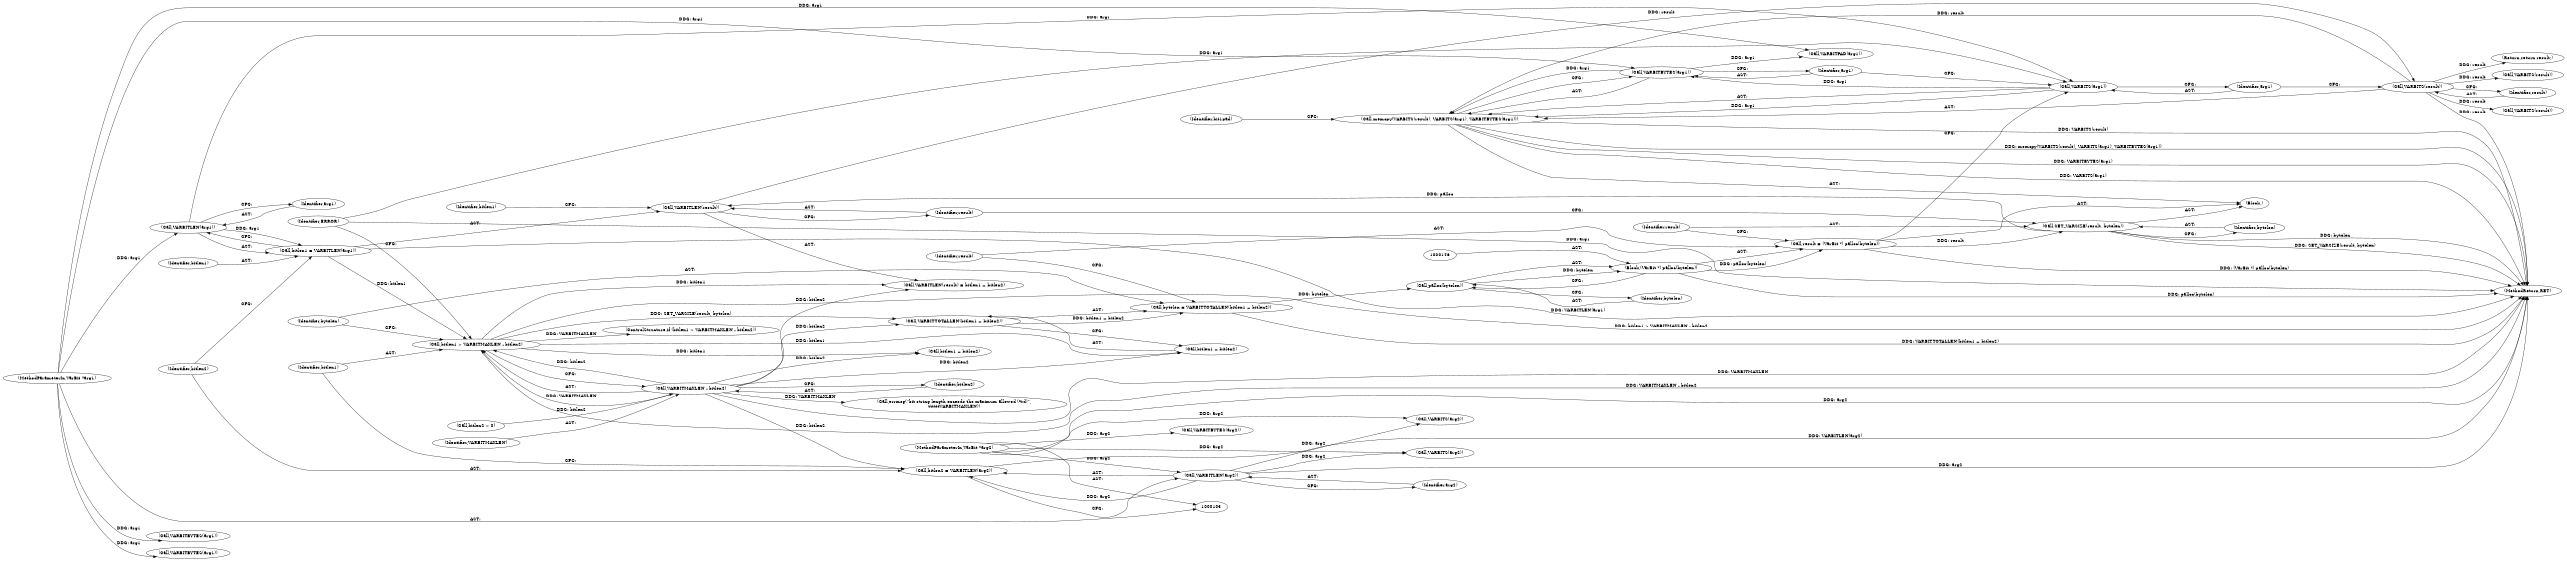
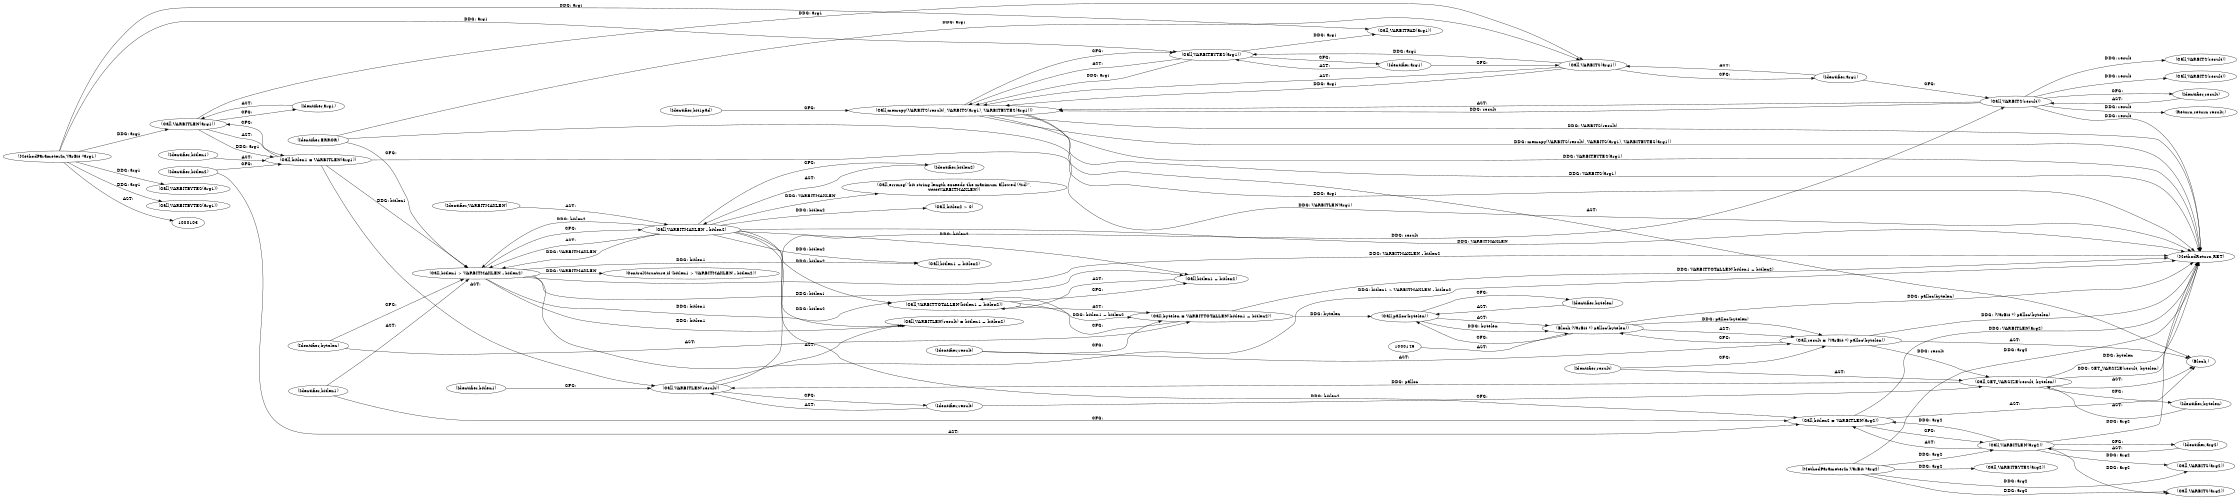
edge "(Call,result = (VarBit *) palloc(bytelen))" -> "(Call,VARBITS(arg1))": now "(Call,result = (VarBit *) palloc(bytelen))" -> "(Block,(VarBit *) palloc(bytelen))"
edge "(Call,bitlen1 > VARBITMAXLEN - bitlen2)" -> "(Call,VARBITTOTALLEN(bitlen1 + bitlen2))": label "DDG: SET_VARSIZE(result, bytelen)" -> "DDG: bitlen1"
edge "(Call,bytelen = VARBITTOTALLEN(bitlen1 + bitlen2))" -> "(Call,VARBITTOTALLEN(bitlen1 + bitlen2))": added, label "CFG:"
edge "(Call,bitlen2 = VARBITLEN(arg2))" -> "(Block,)": added, label "AST:"
edge "(Call,bitlen2 > 0)" -> "(Call,VARBITMAXLEN - bitlen2)": reversed
edge "(MethodParameterIn,VarBit *arg2)" -> "1000103": removed, label "AST:"
